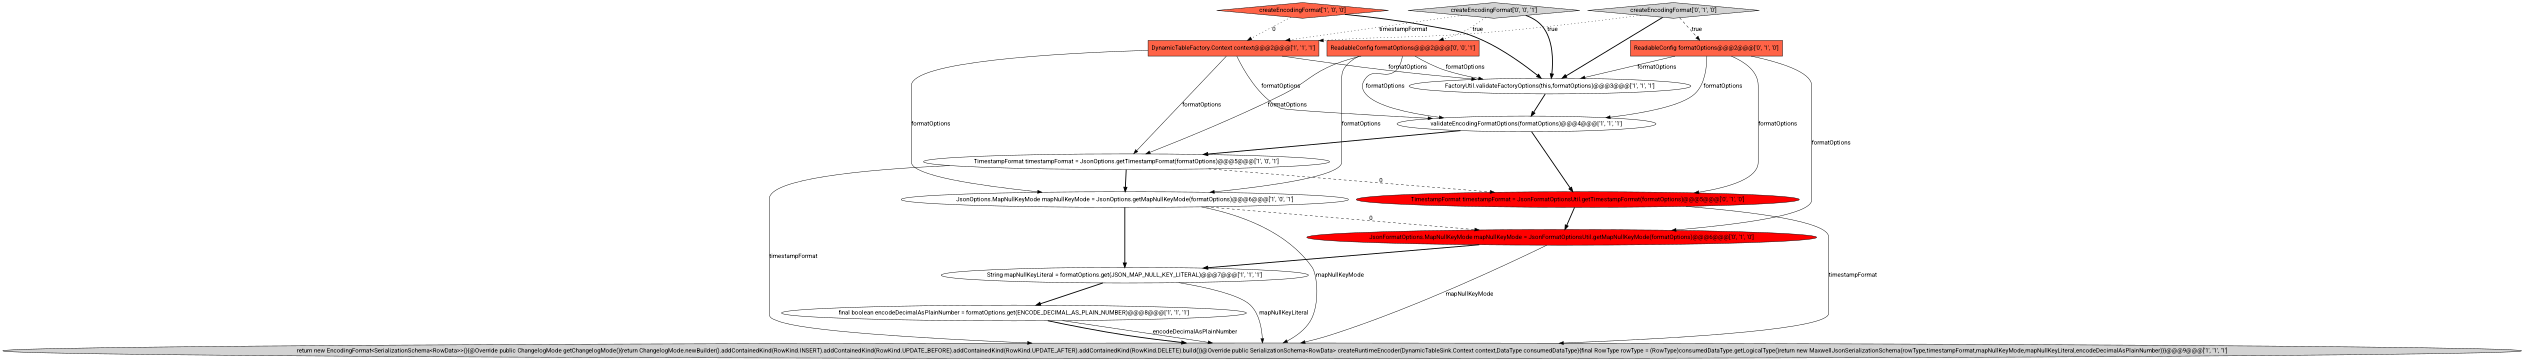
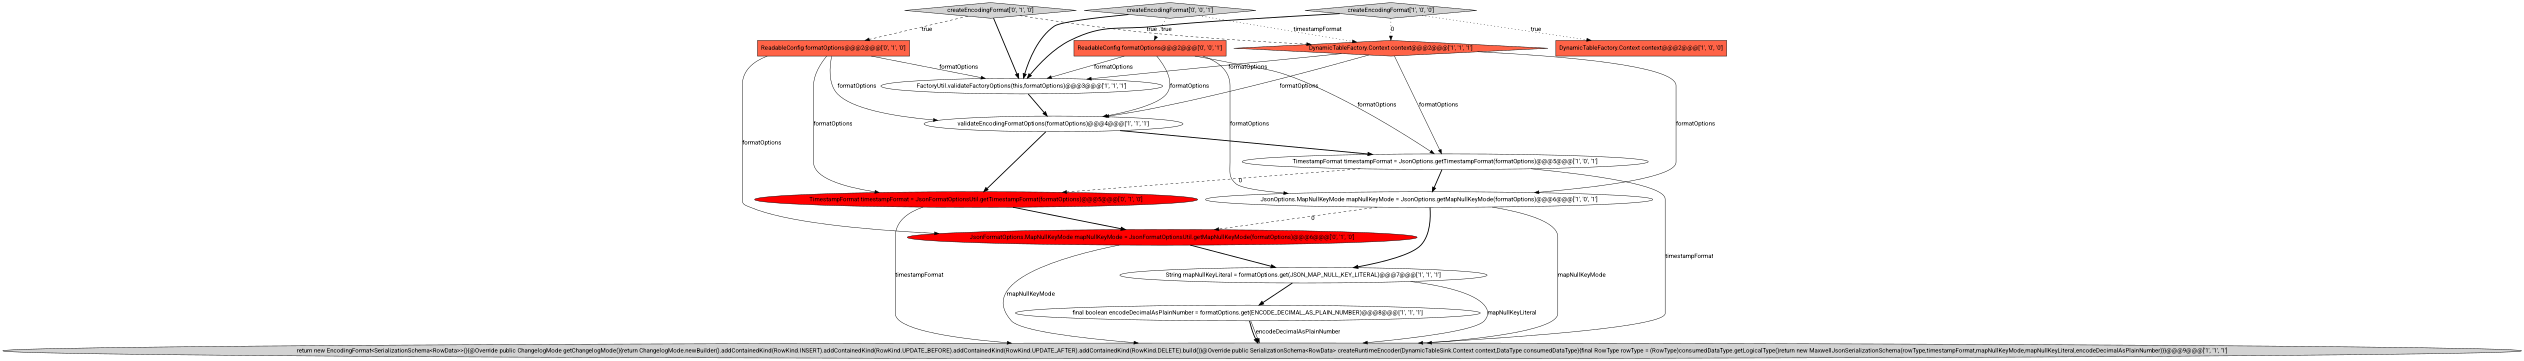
node "createEncodingFormat['1', '0', '0']": fillcolor tomato -> lightgray
edge "createEncodingFormat['0', '1', '0']" -> "DynamicTableFactory.Context context@@@2@@@['1', '1', '1']": style dotted -> dashed
node "DynamicTableFactory.Context context@@@2@@@['1', '1', '1']": shape box -> diamond
node "DynamicTableFactory.Context context@@@2@@@['1', '0', '0']": added
